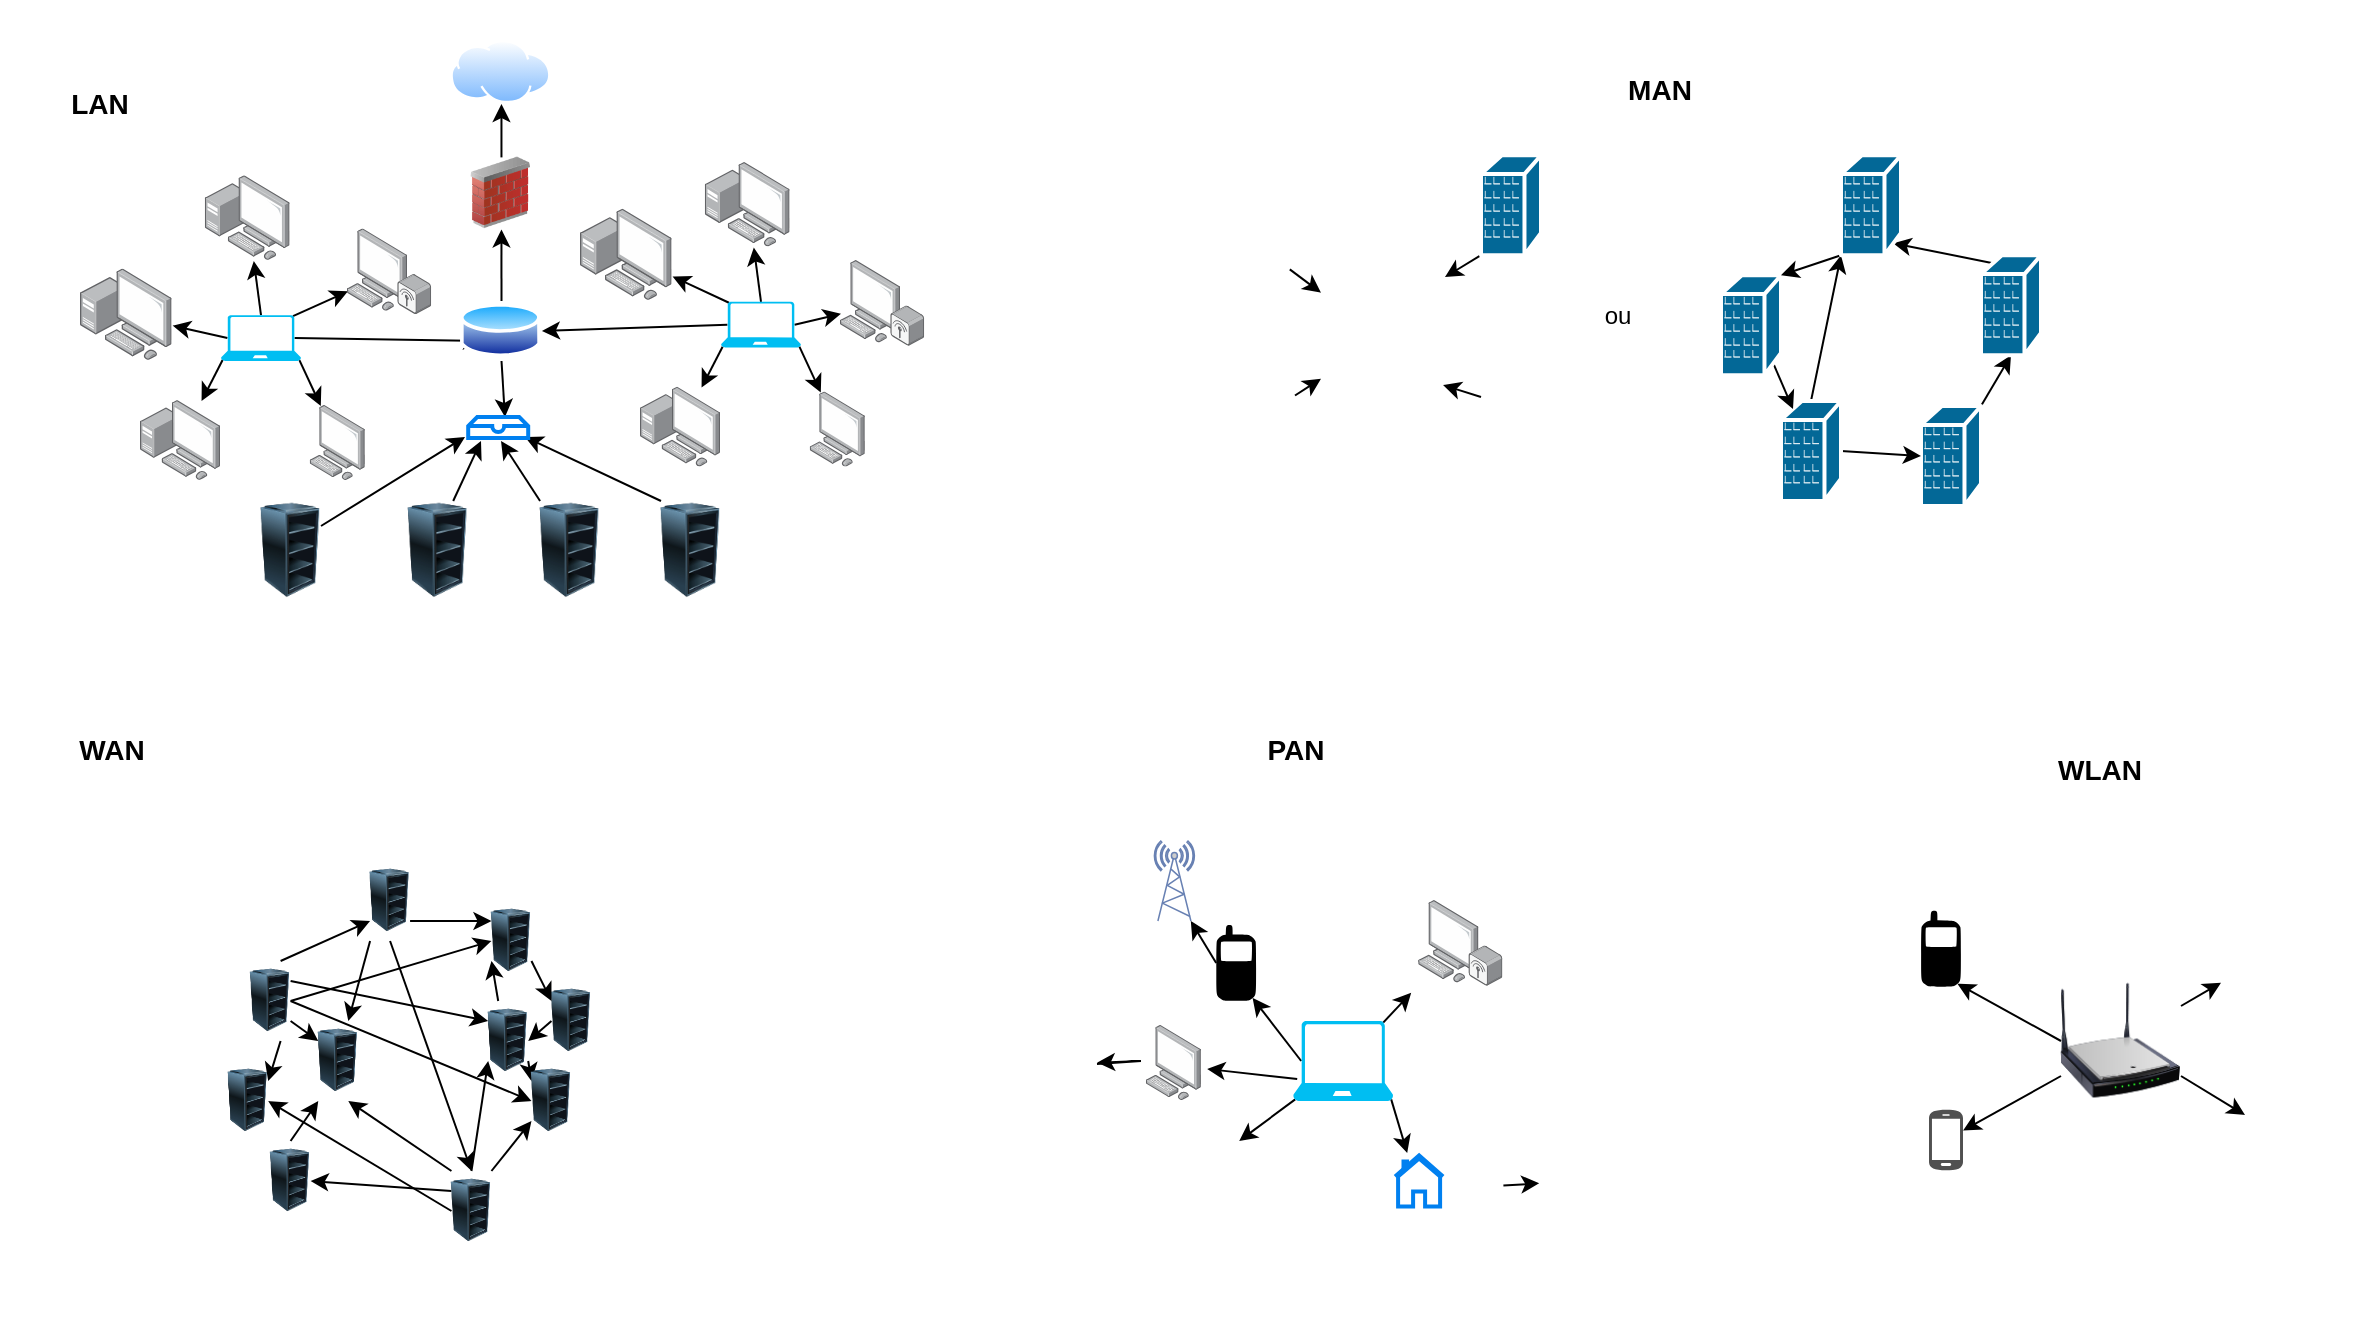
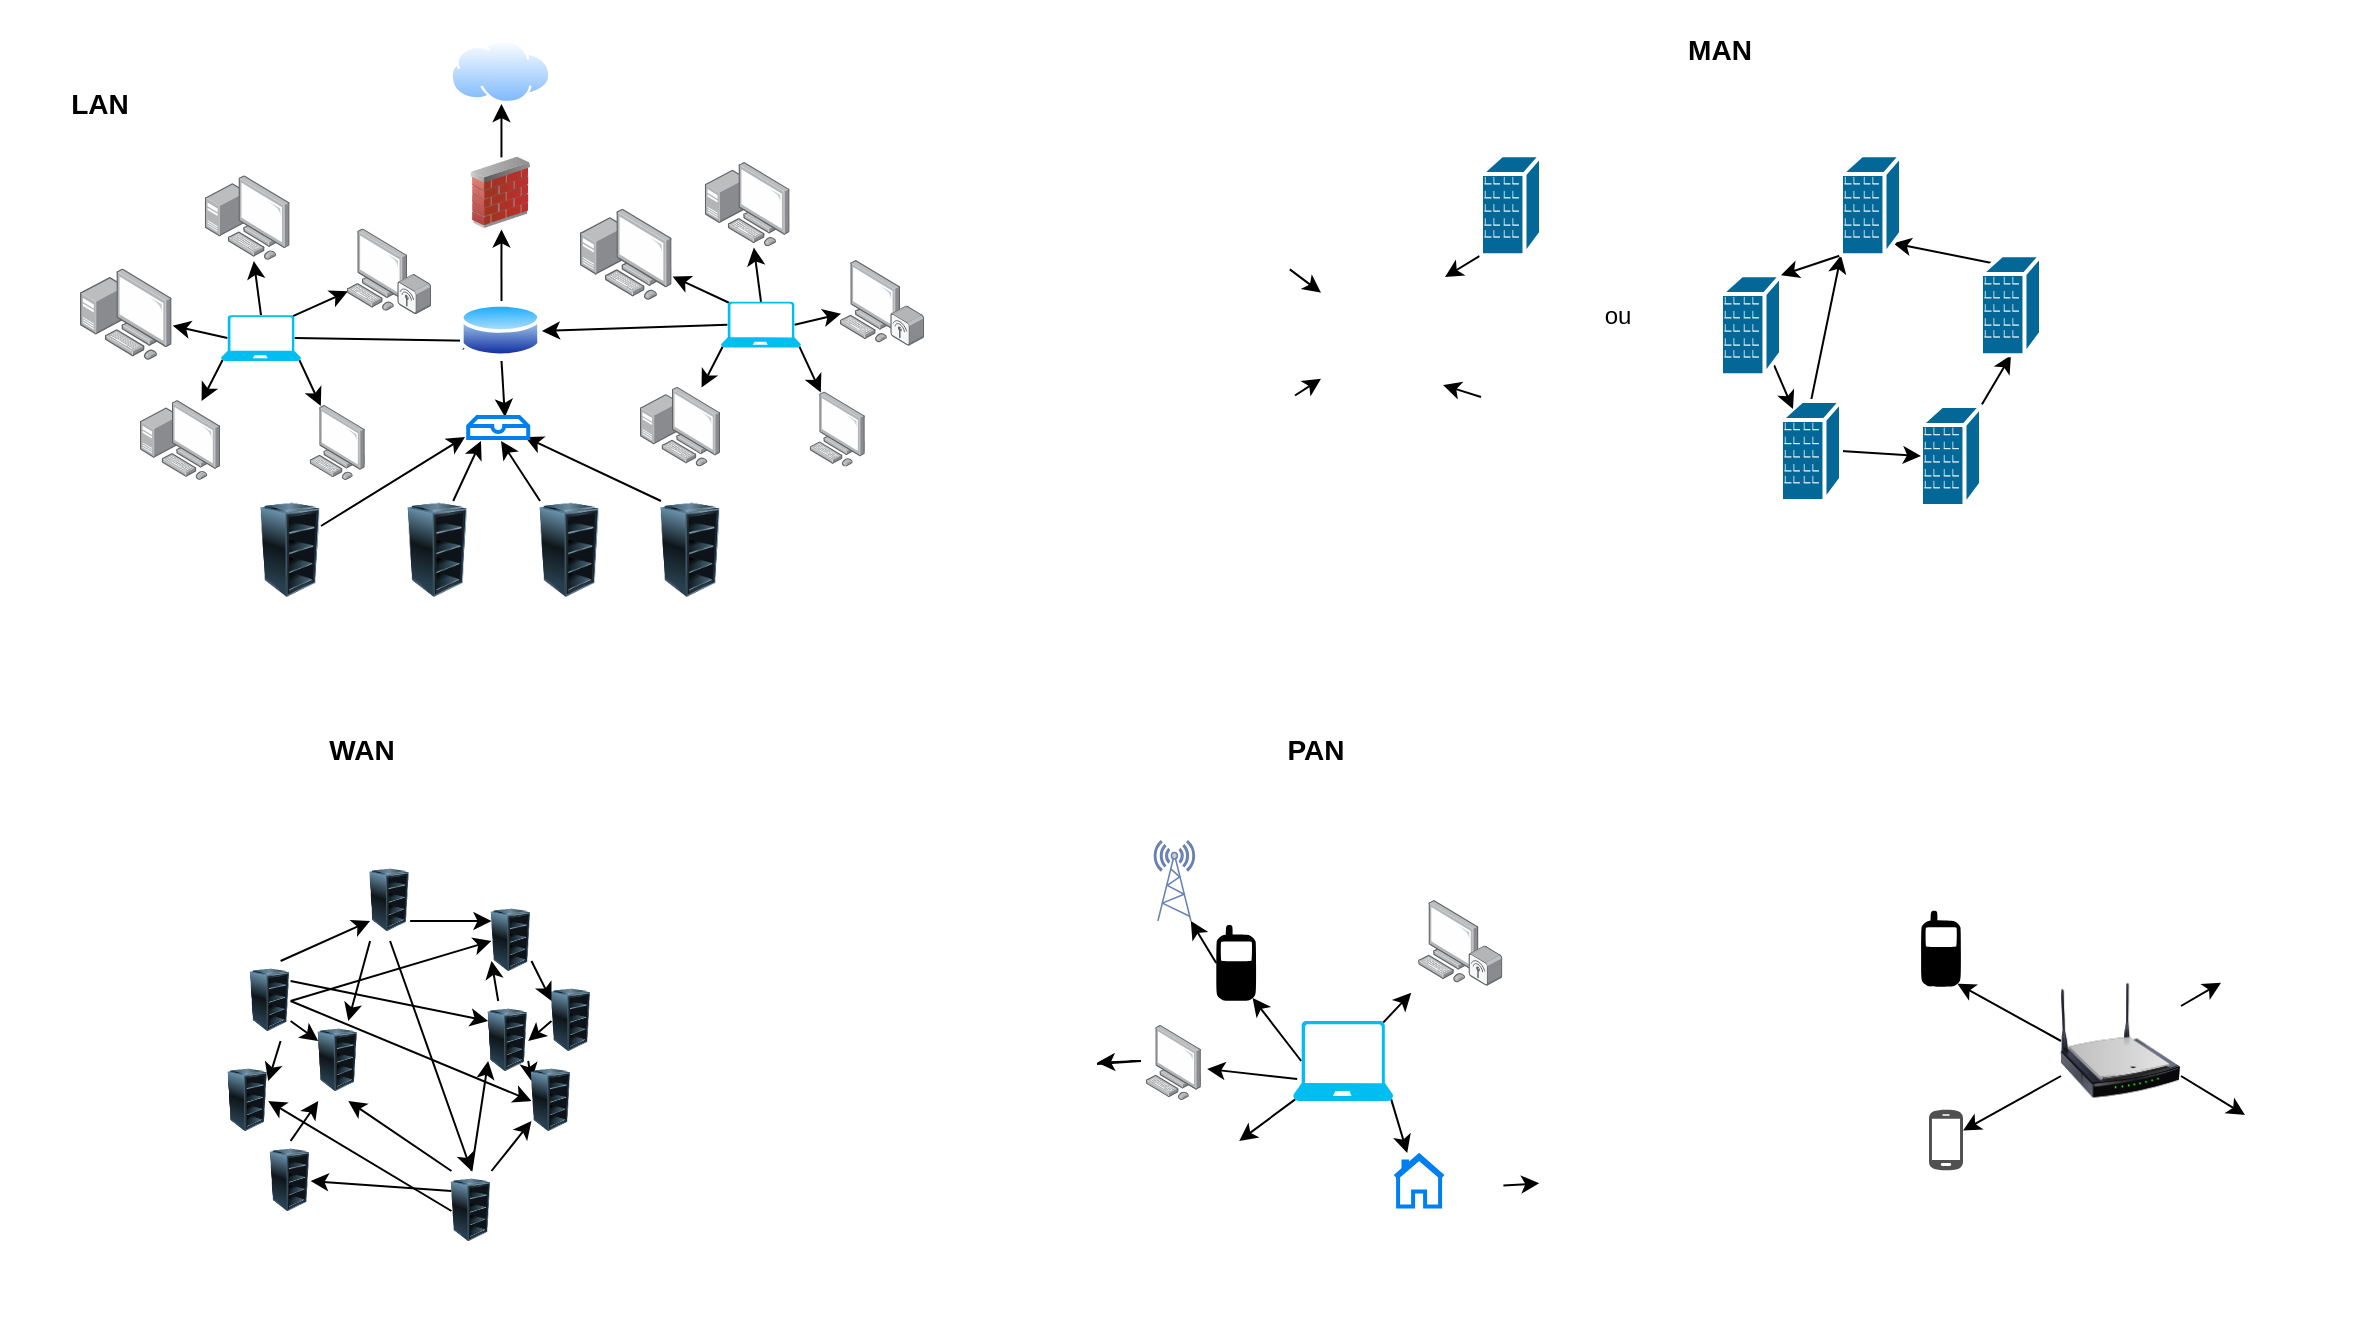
node "MAN": moved (1661, 91) -> (1721, 51)
node "WAN": moved (113, 751) -> (363, 751)
node "PAN": moved (1296, 751) -> (1316, 751)
node "WLAN": removed
